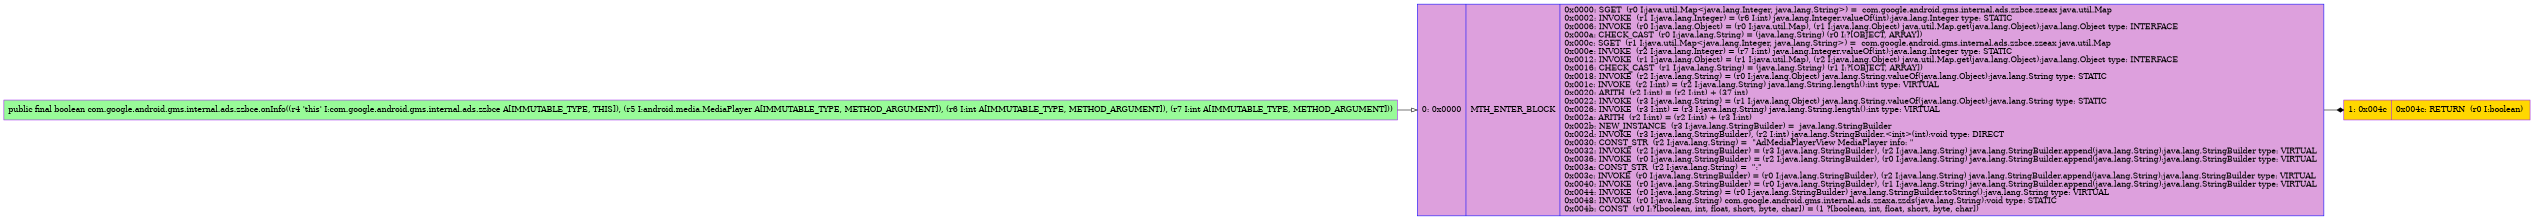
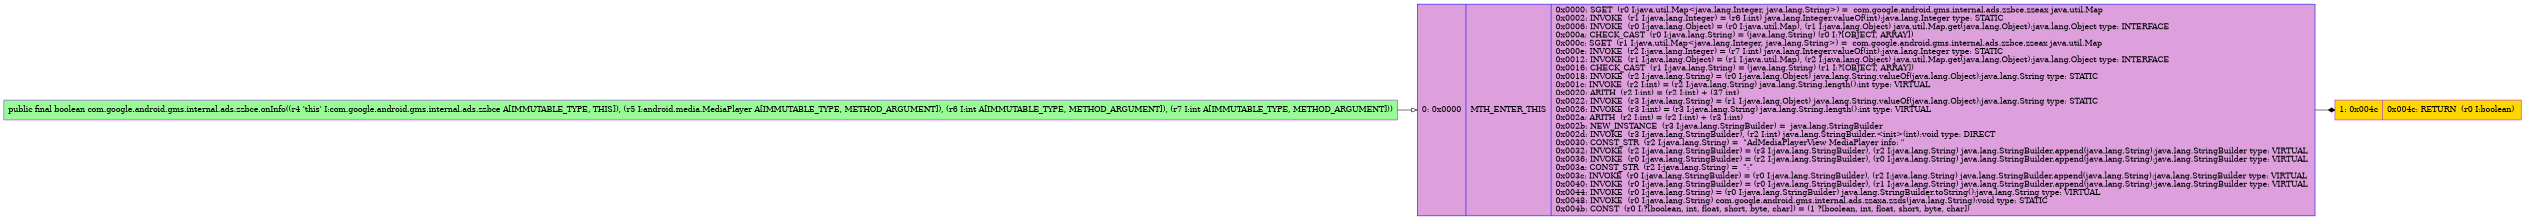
node "0: 0x0000": text "MTH_ENTER_BLOCK" -> "MTH_ENTER_THIS"
